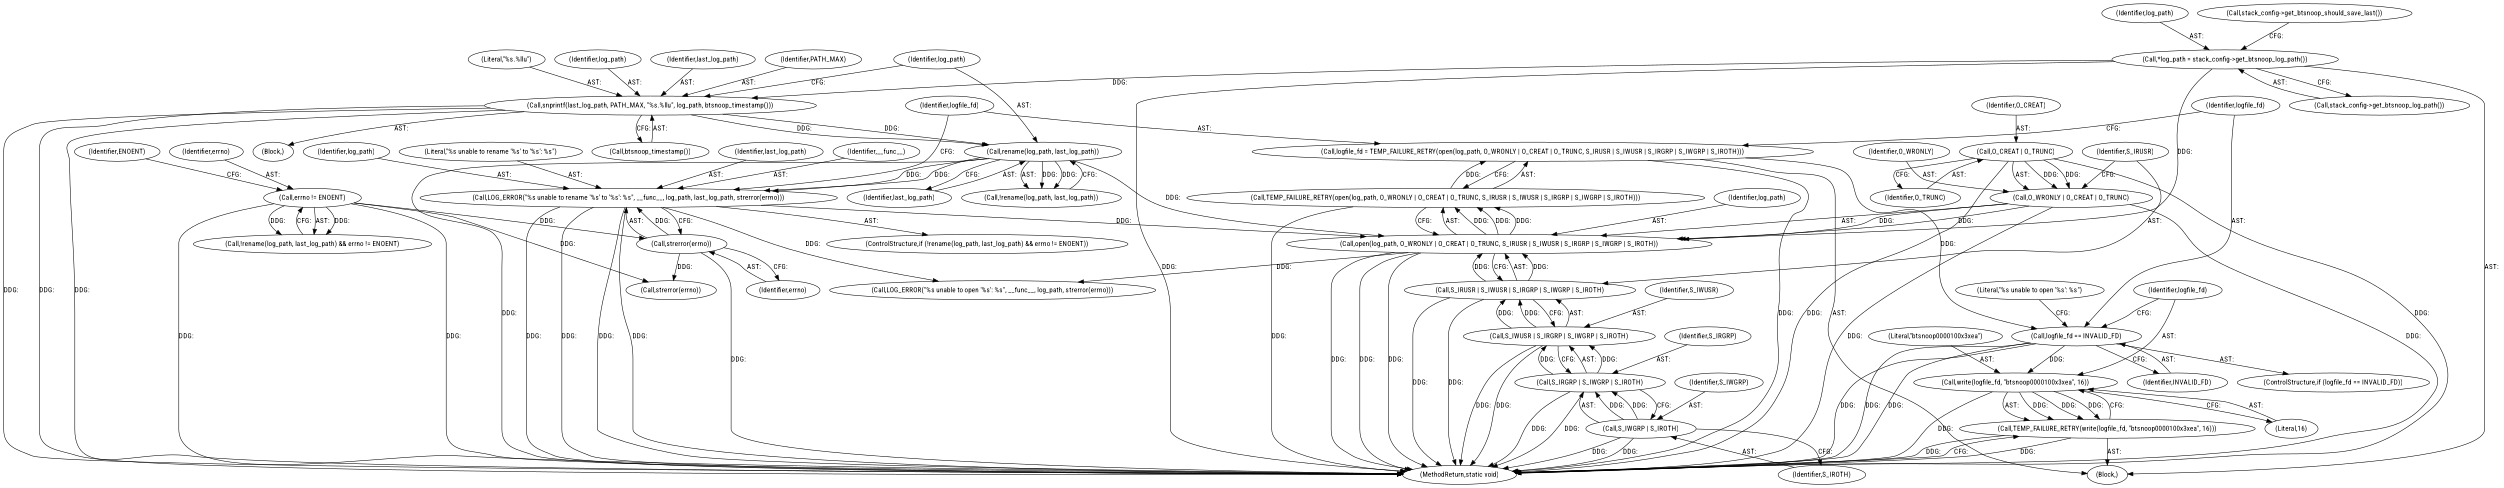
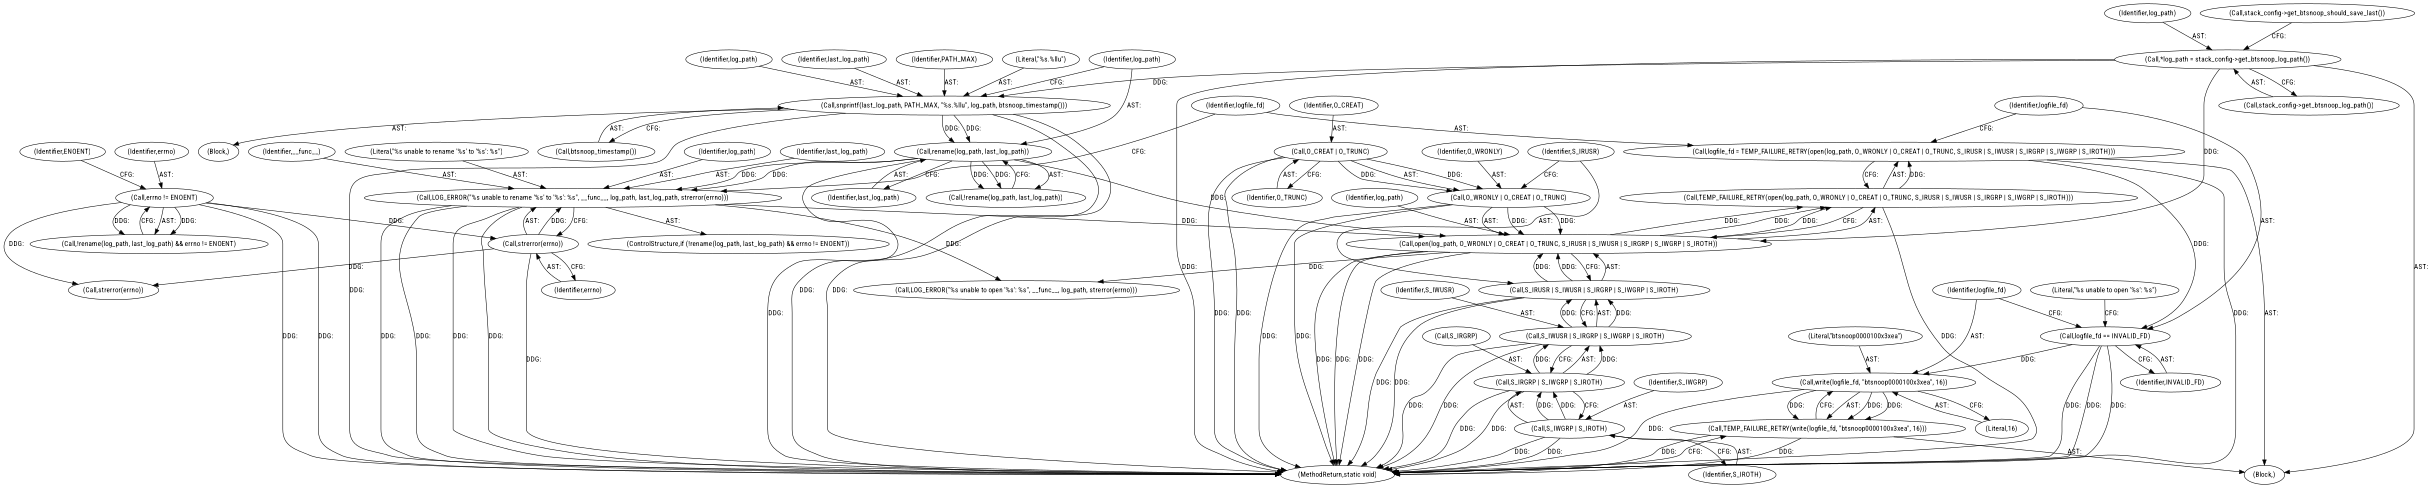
node "(Identifier,S_IRGRP)": label "(Identifier,S_IRGRP)" -> "(Call,S_IRGRP)"
node "(ControlStructure,if (logfile_fd == INVALID_FD))": removed
